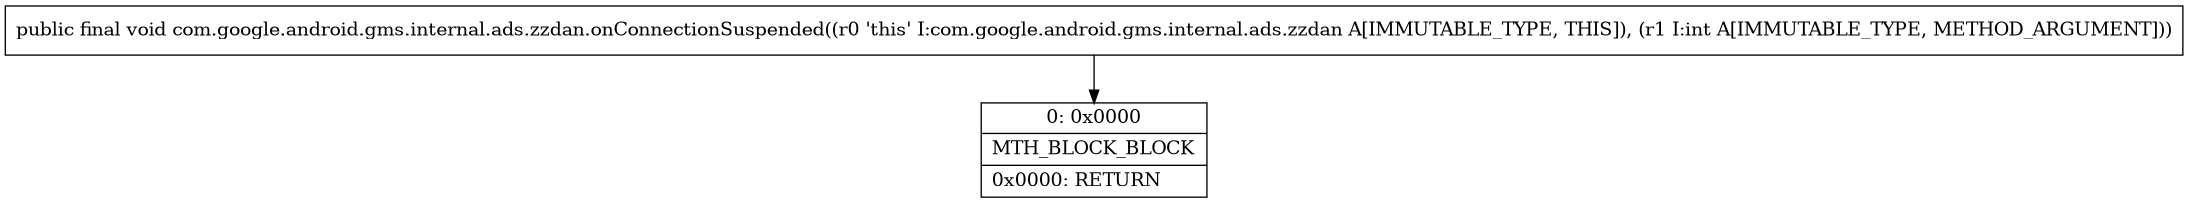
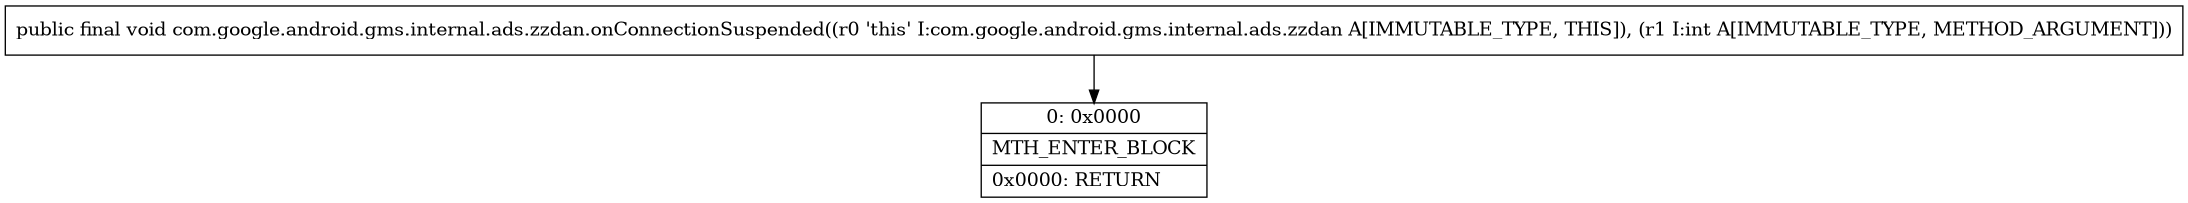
node "0: 0x0000": text "MTH_BLOCK_BLOCK" -> "MTH_ENTER_BLOCK"
